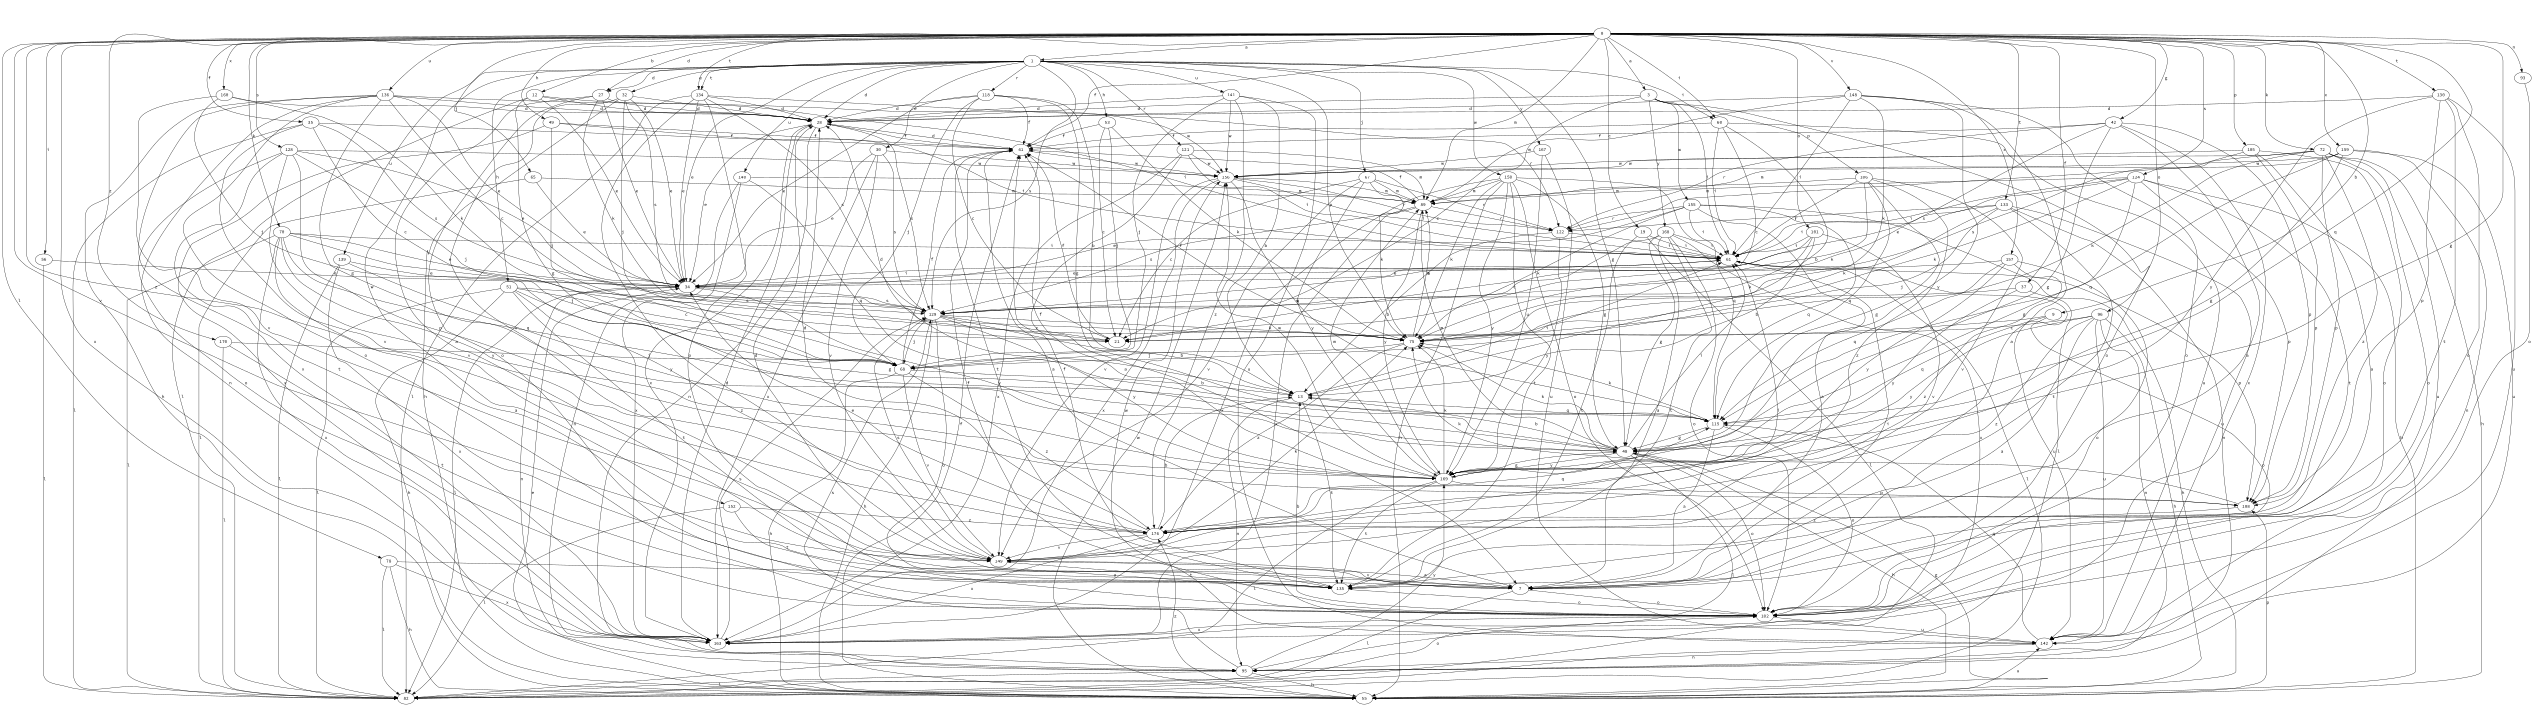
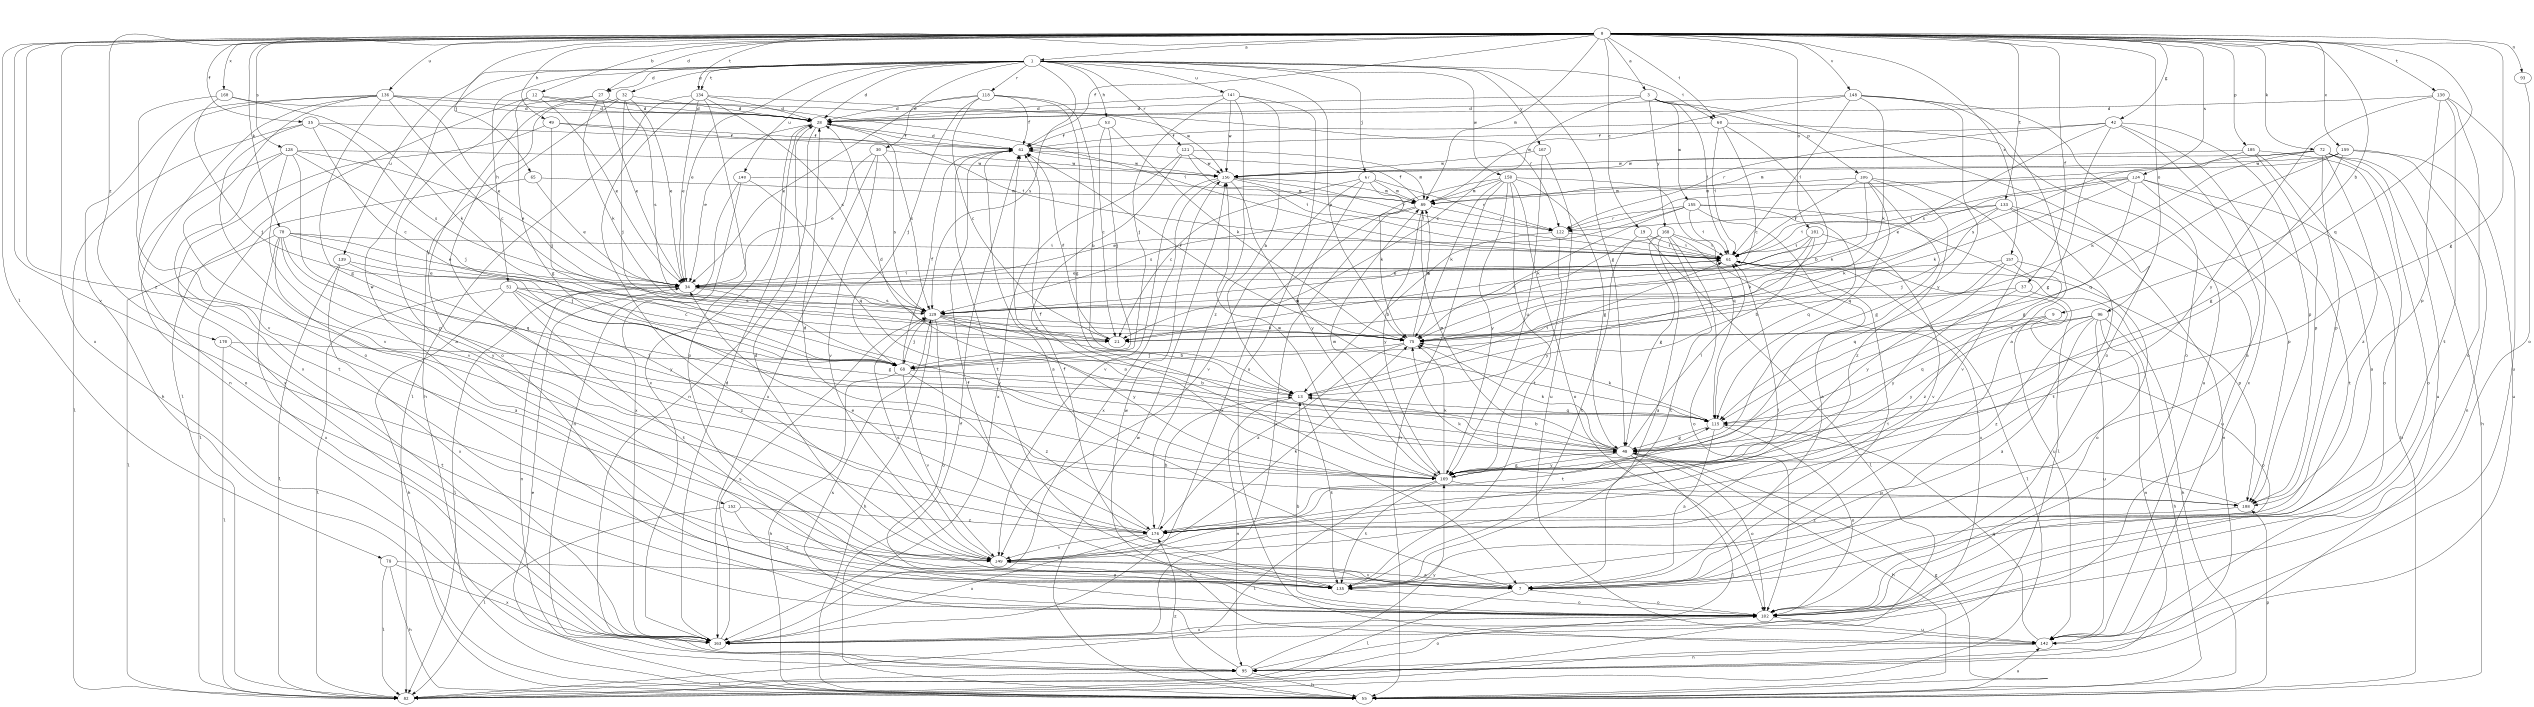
node "56": removed
edge "176" -> "115": label "q" -> "t"
